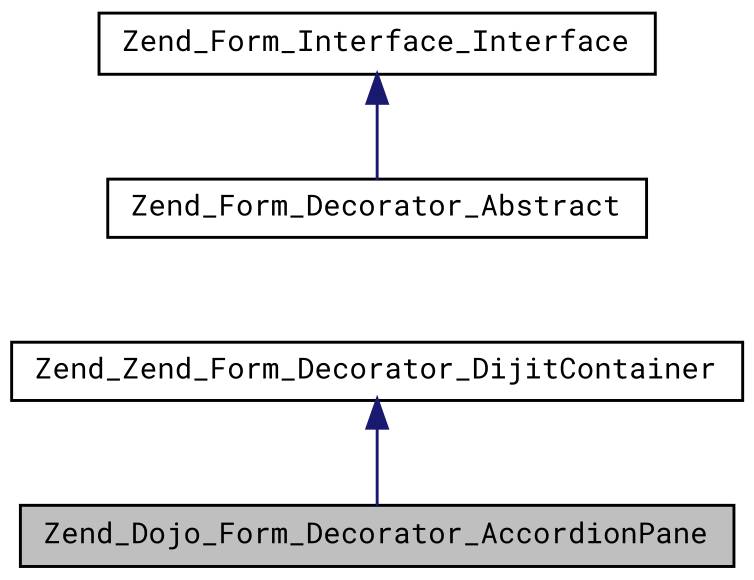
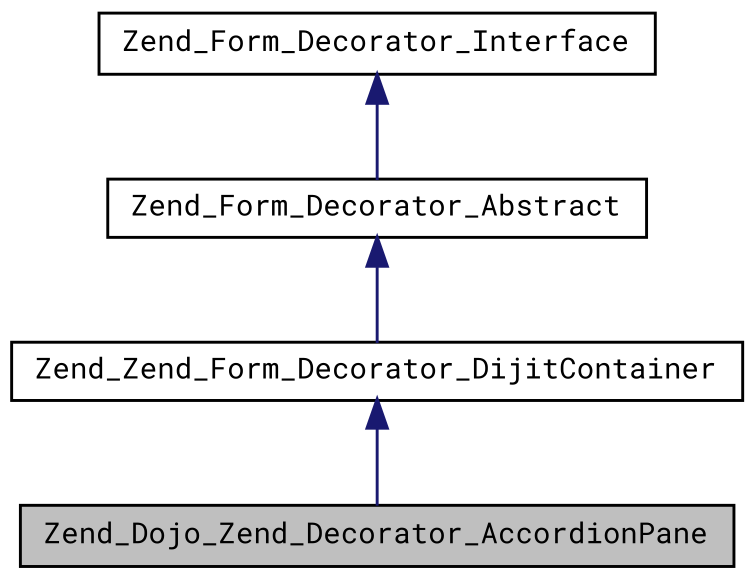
node "Zend_Form_Interface_Interface": label "Zend_Form_Interface_Interface" -> "Zend_Form_Decorator_Interface"
edge "Zend_Zend_Form_Decorator_DijitContainer" -> "Zend_Form_Decorator_Abstract": added
node "Zend_Dojo_Form_Decorator_AccordionPane": label "Zend_Dojo_Form_Decorator_AccordionPane" -> "Zend_Dojo_Zend_Decorator_AccordionPane"
